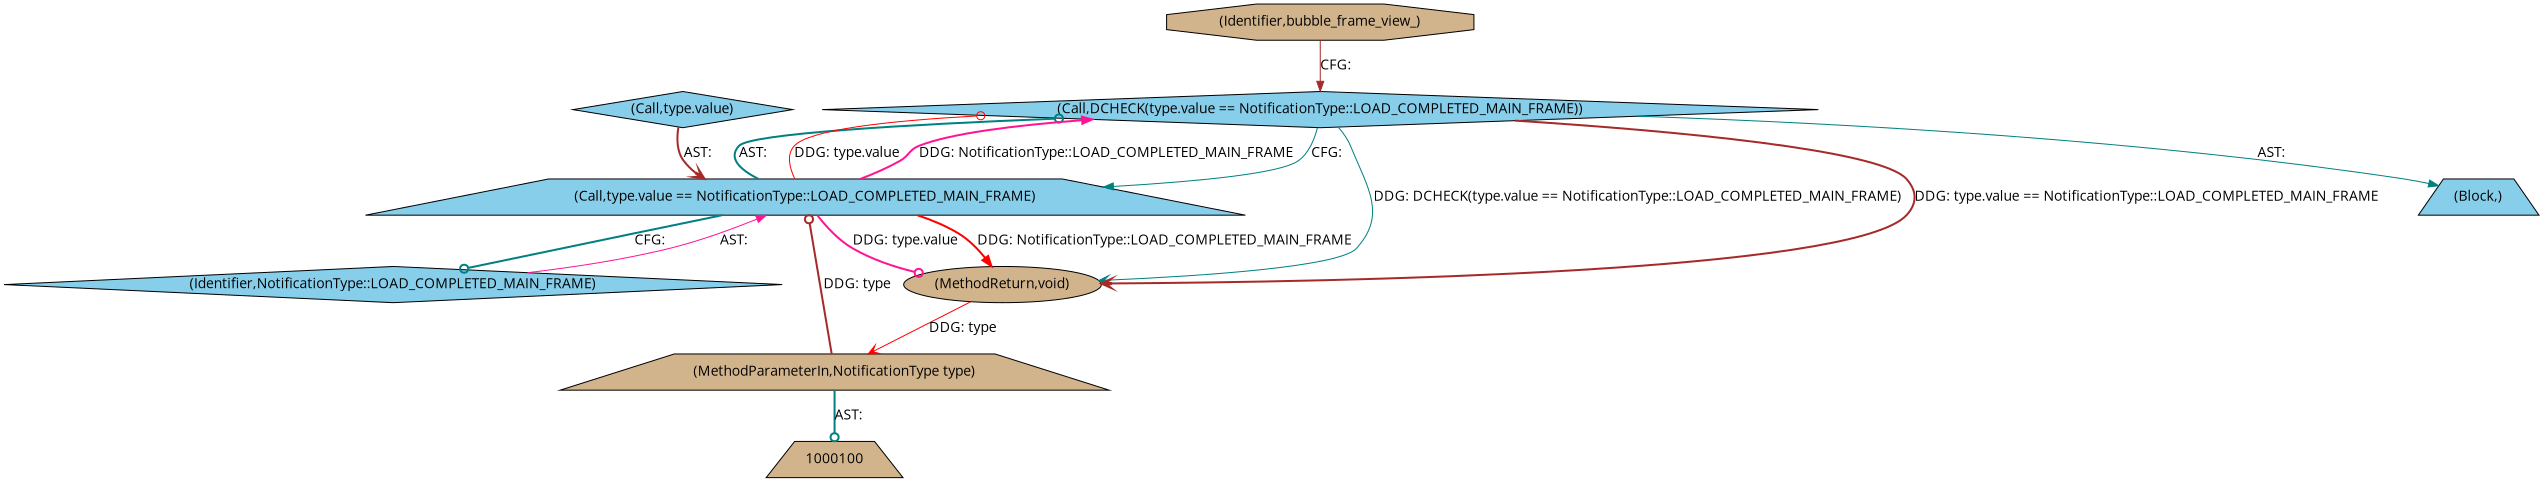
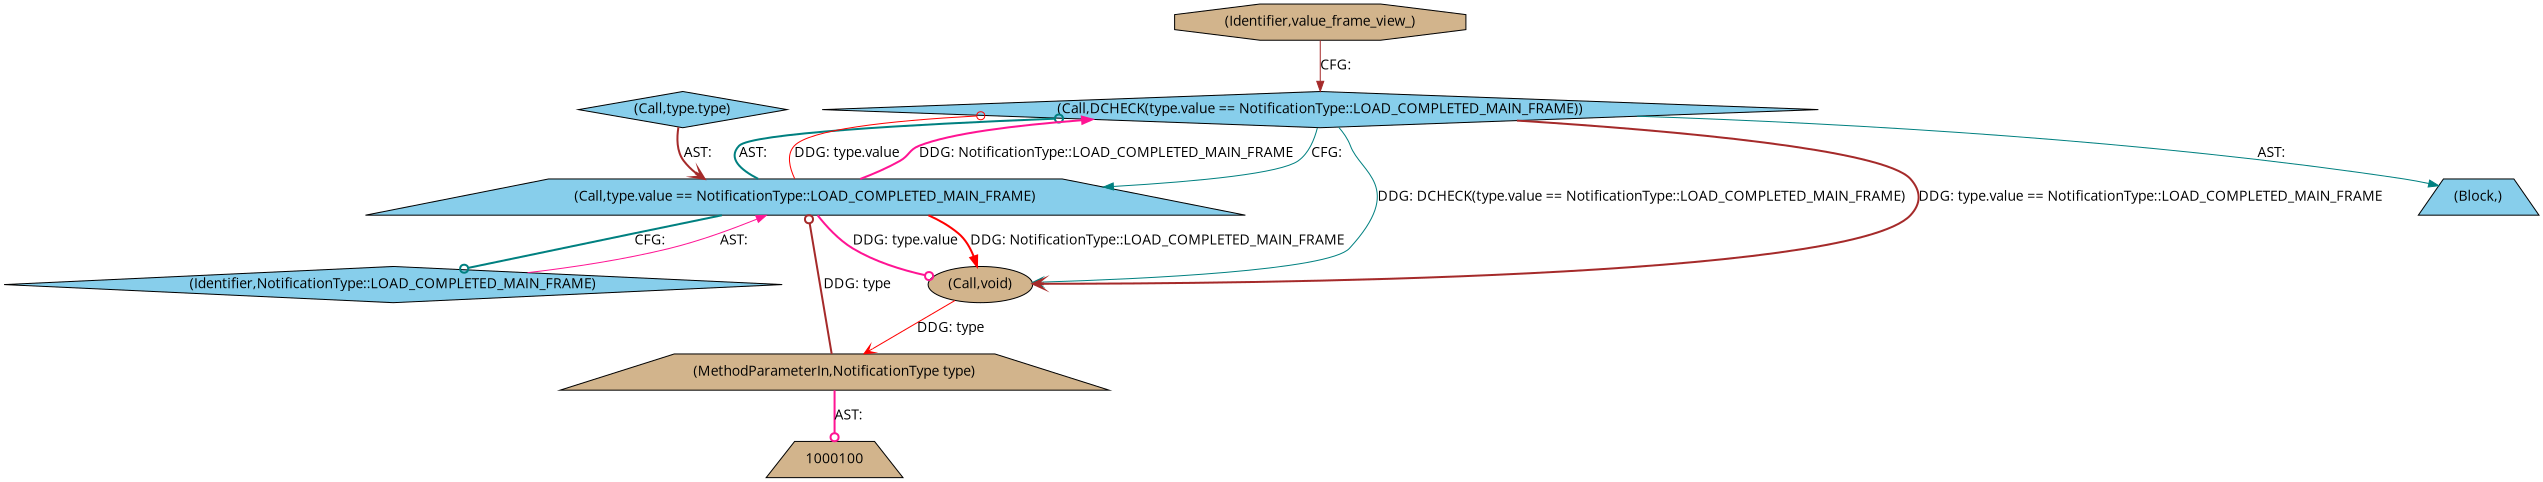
node "(Identifier,bubble_frame_view_)": label "(Identifier,bubble_frame_view_)" -> "(Identifier,value_frame_view_)"
node "(Call,type.value)": label "(Call,type.value)" -> "(Call,type.type)"
node "(MethodReturn,void)": label "(MethodReturn,void)" -> "(Call,void)"
edge "(MethodParameterIn,NotificationType type)" -> "1000100": color teal -> deeppink
